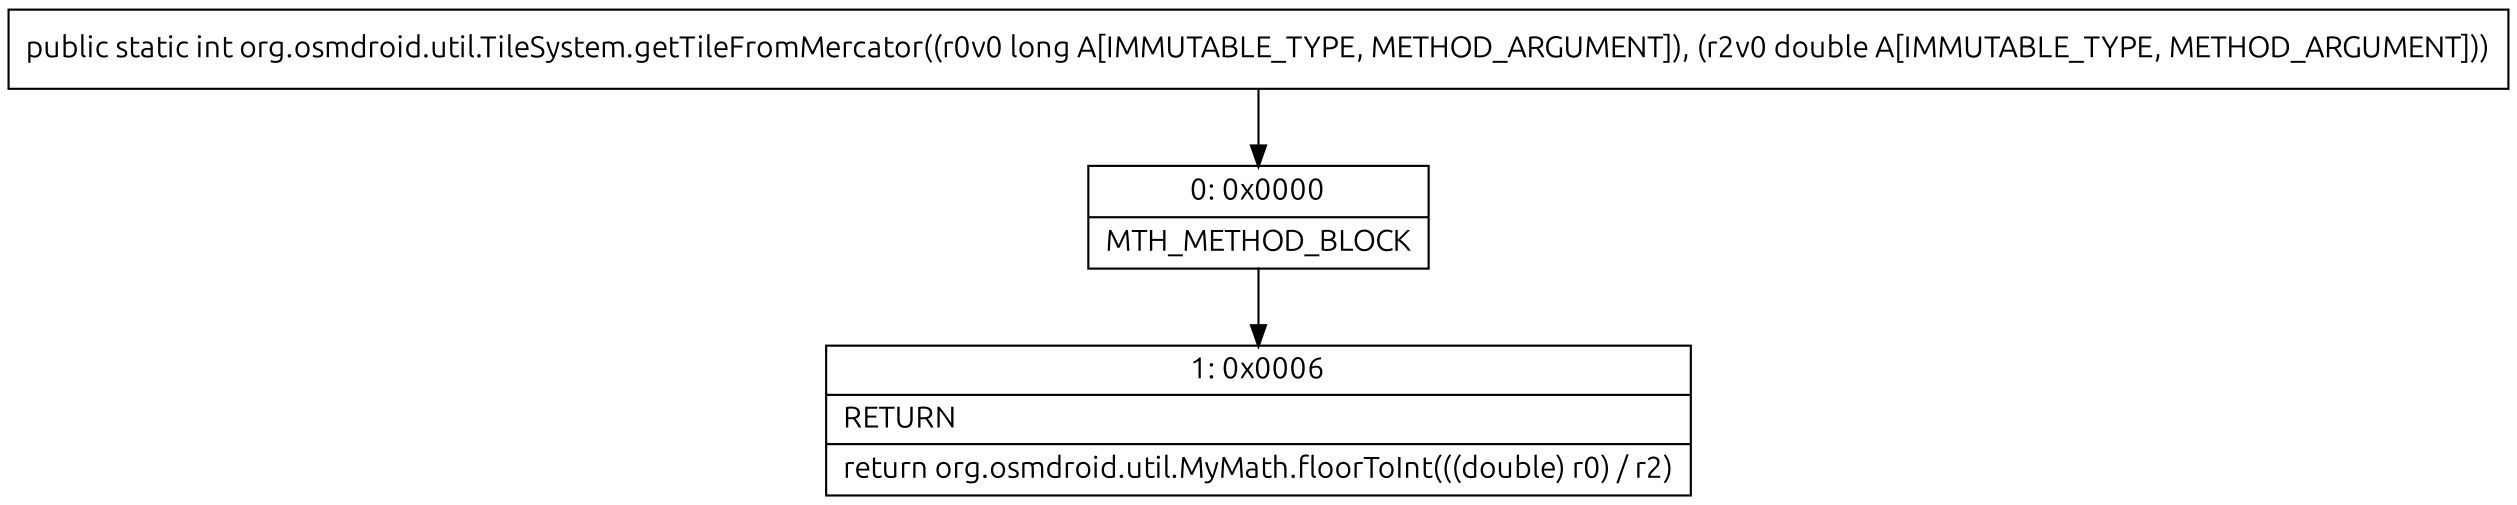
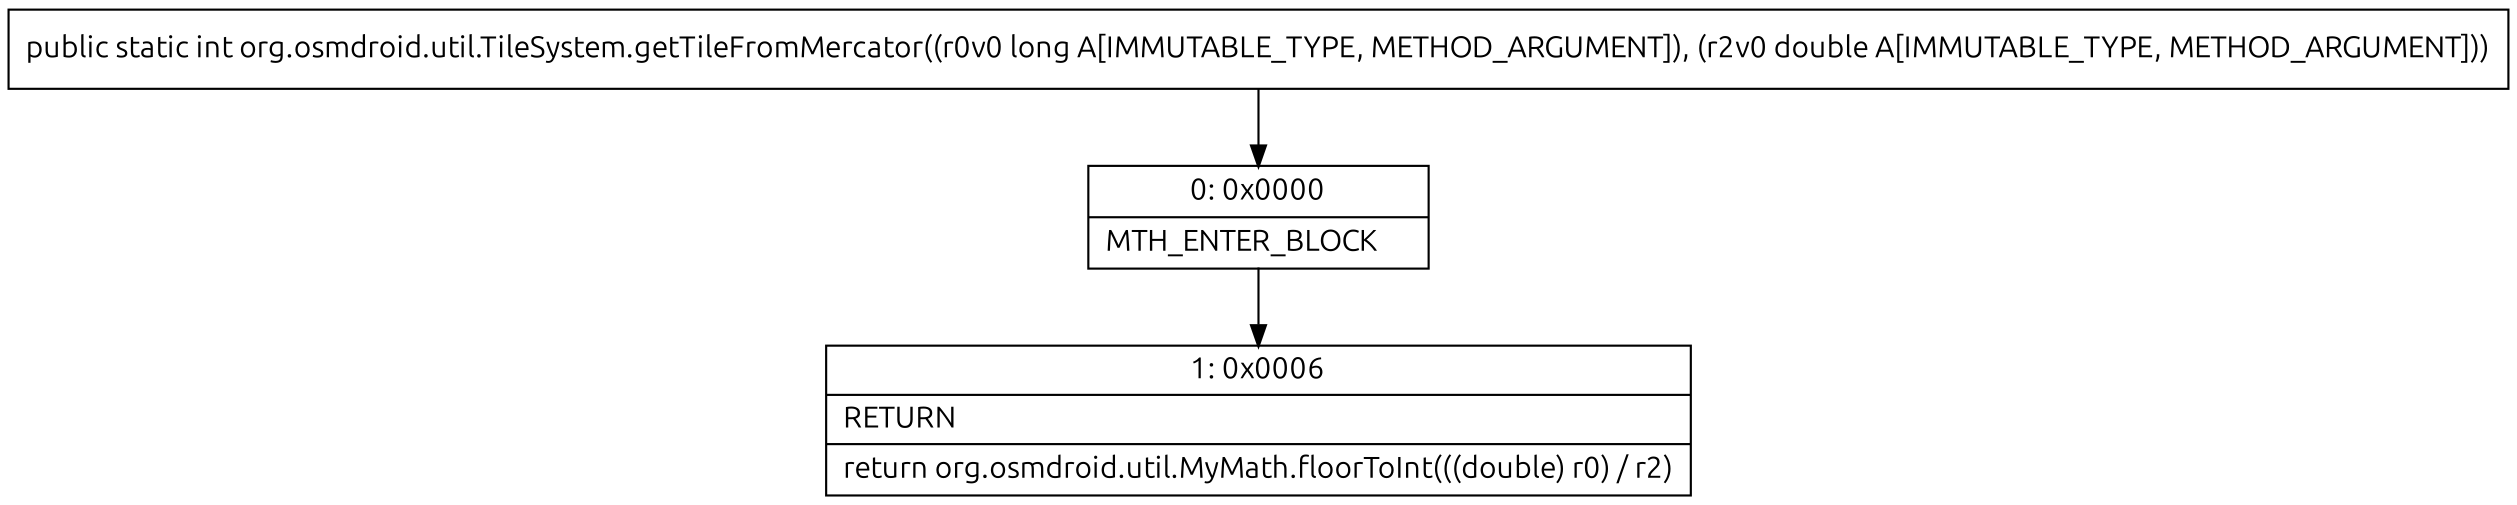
node "0: 0x0000": text "MTH_METHOD_BLOCK" -> "MTH_ENTER_BLOCK"
